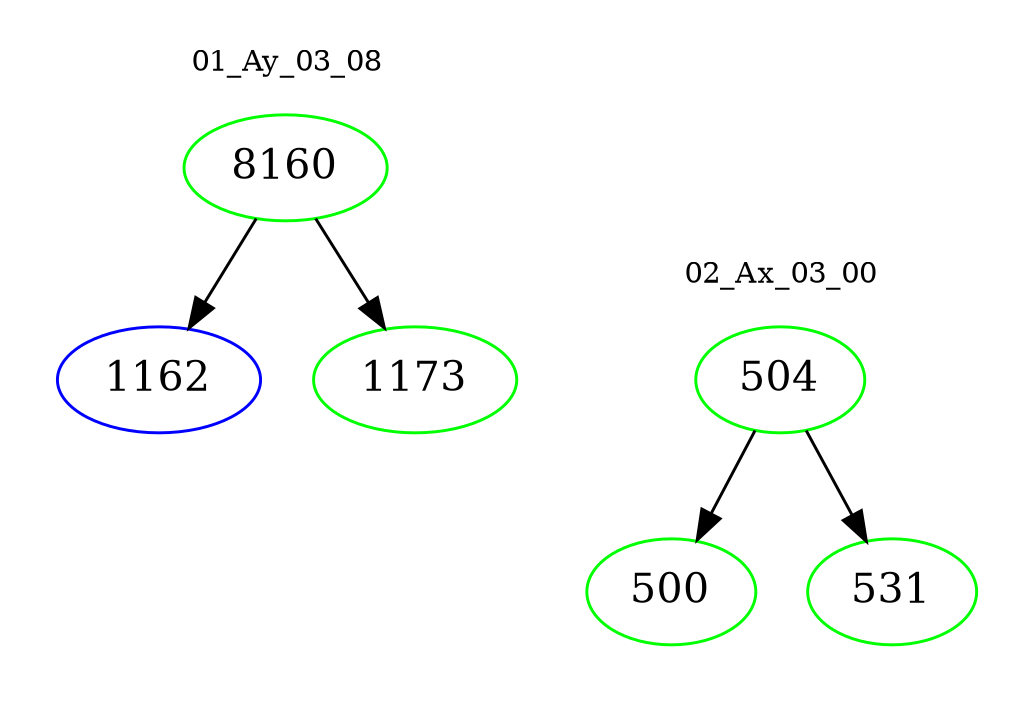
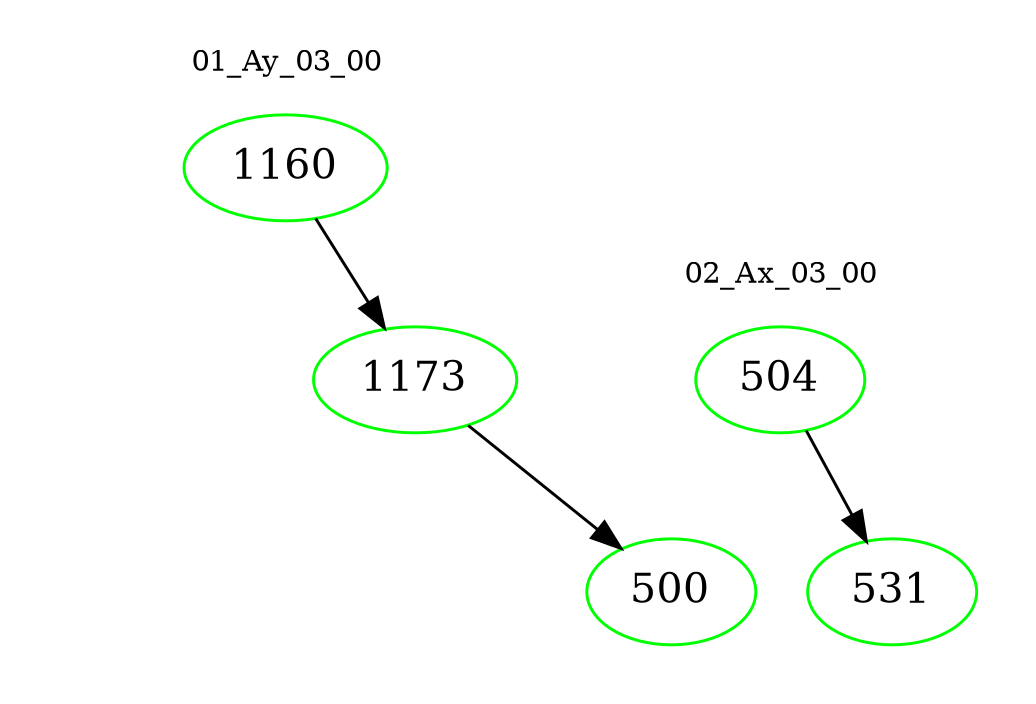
cluster "01_Ay_03_08": label "01_Ay_03_08" -> "01_Ay_03_00"
node "8160": label "8160" -> "1160"
node "1162": removed
edge "504" -> "500": now "1173" -> "500"
